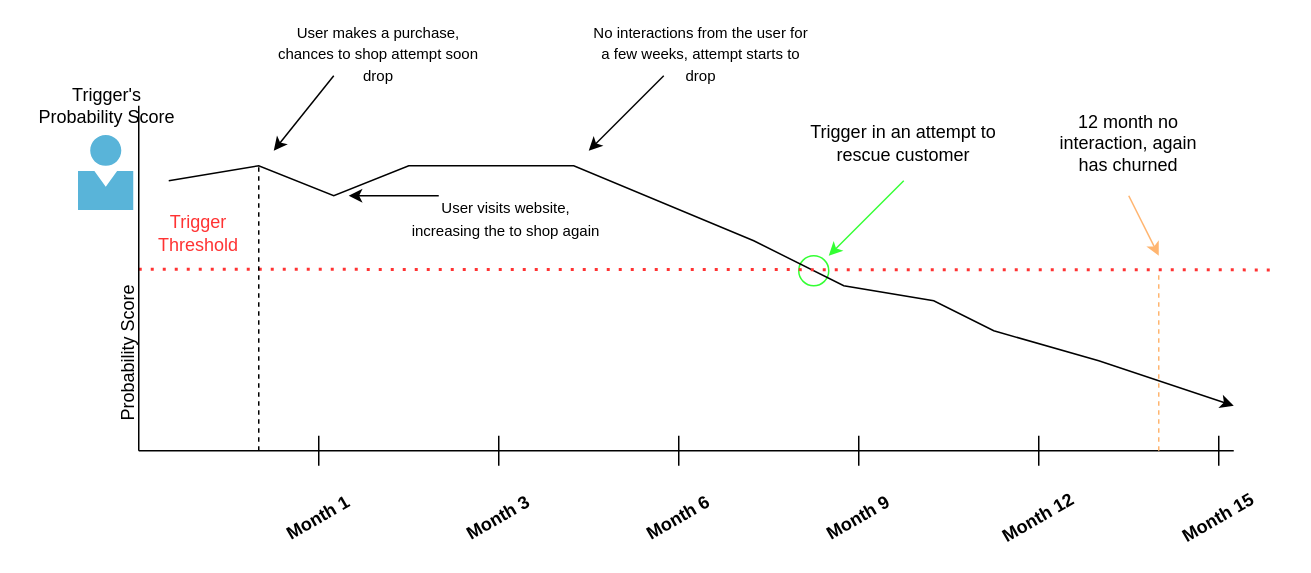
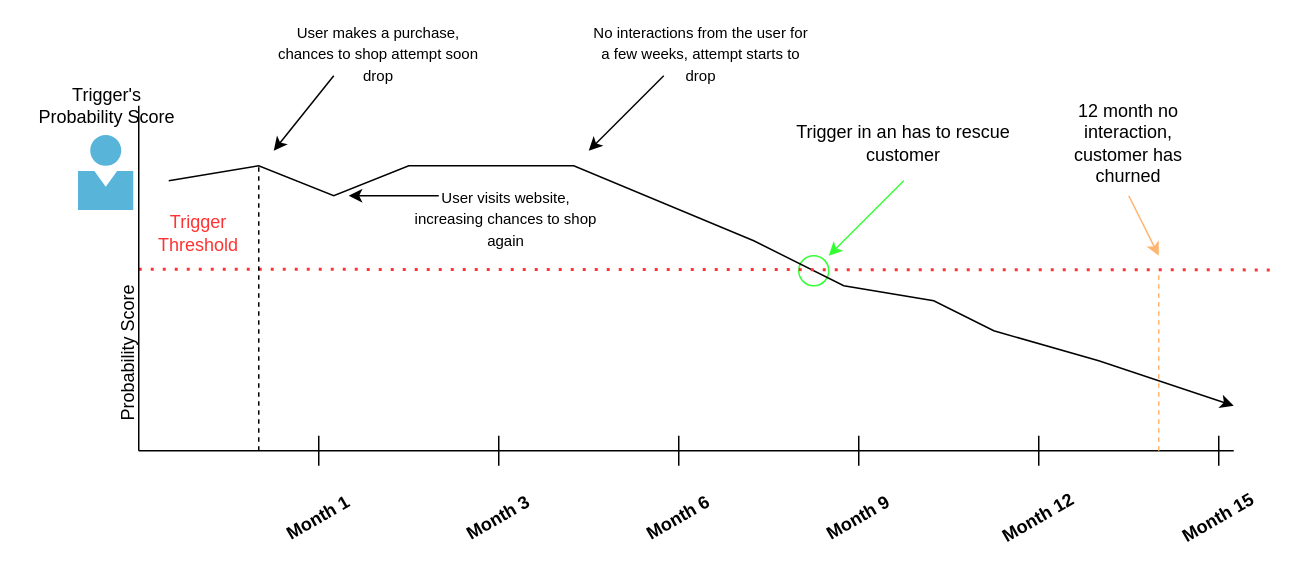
node "Trigger in an attempt to rescue customer": label "Trigger in an attempt to rescue customer" -> "Trigger in an has to rescue customer"
node "12 month no interaction, again has churned": label "12 month no interaction, again has churned" -> "12 month no interaction, customer has churned"
node "User visits website, increasing the to shop again": label "User visits website, increasing the to shop again" -> "User visits website, increasing chances to shop again"
